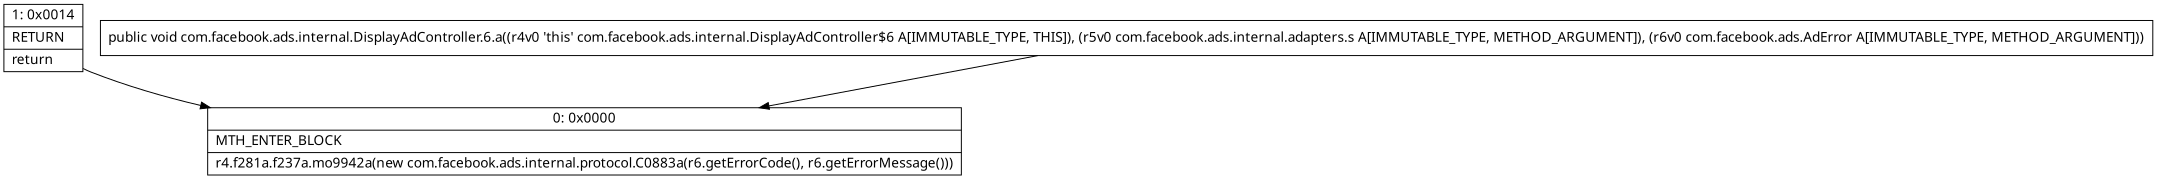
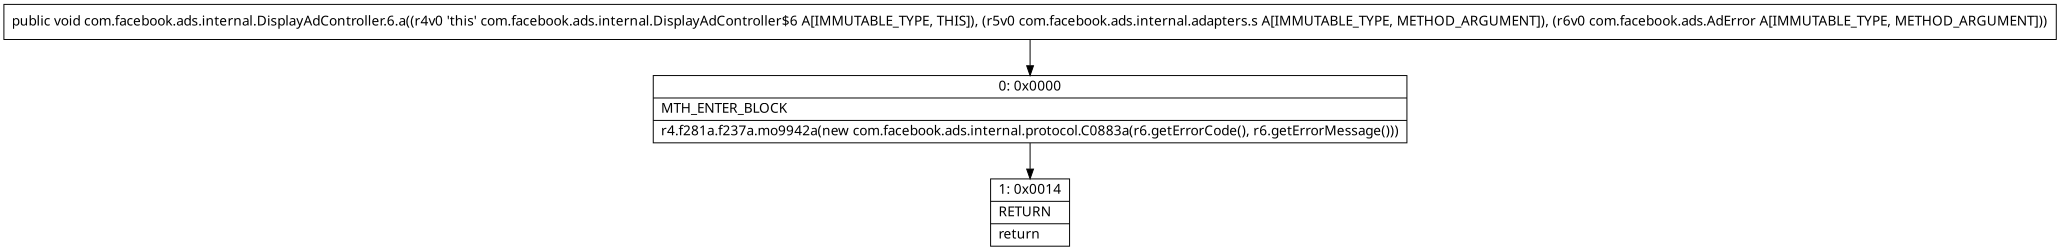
edge "1: 0x0014" -> "0: 0x0000": reversed
